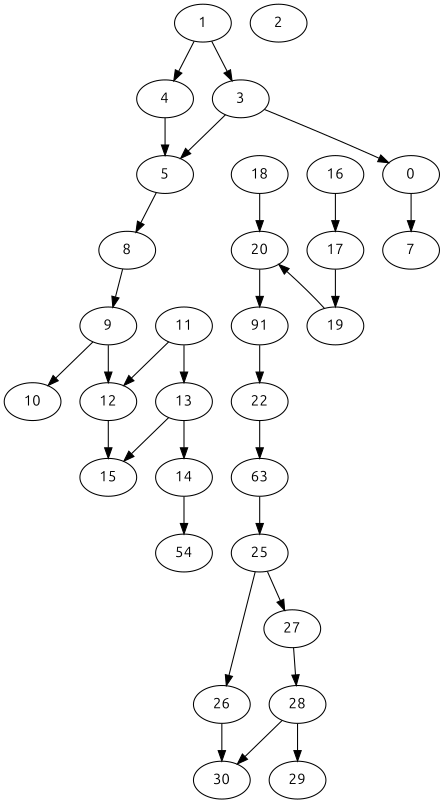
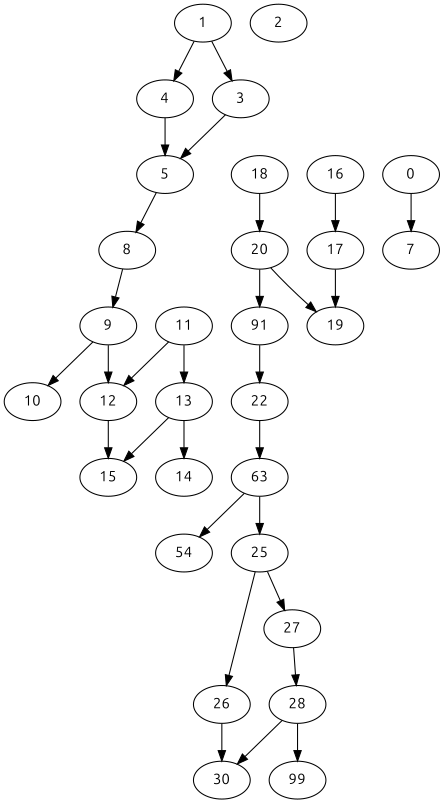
edge "3" -> "0": removed
edge "19" -> "20": reversed
edge "14" -> "54": now "63" -> "54"
node "29": label "29" -> "99"
